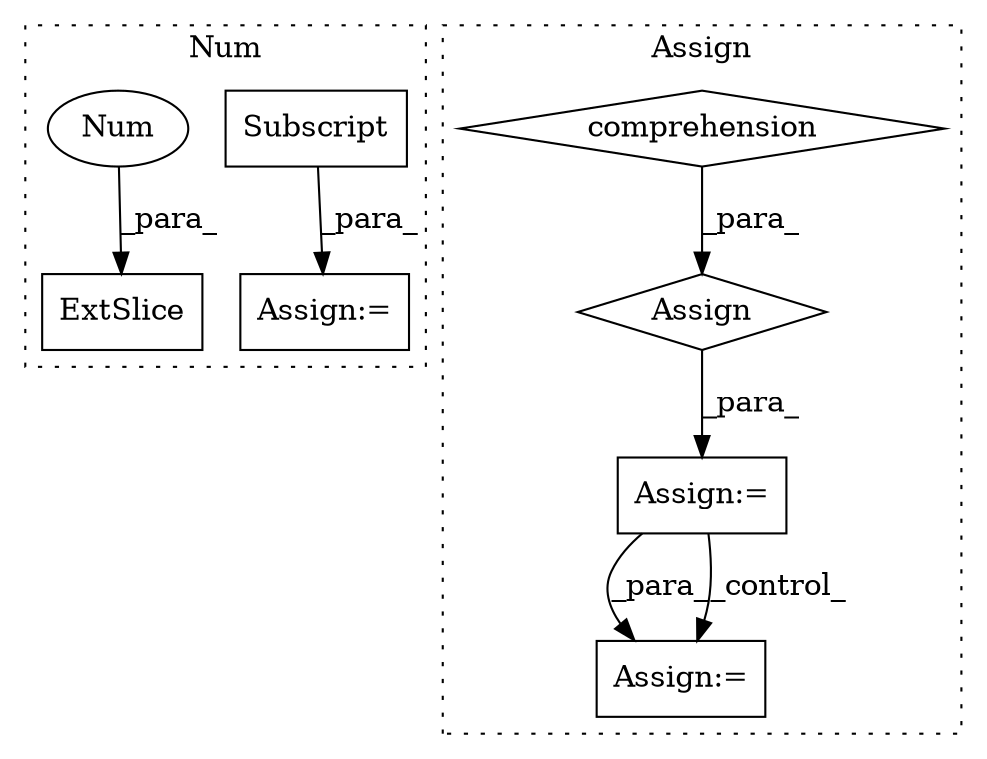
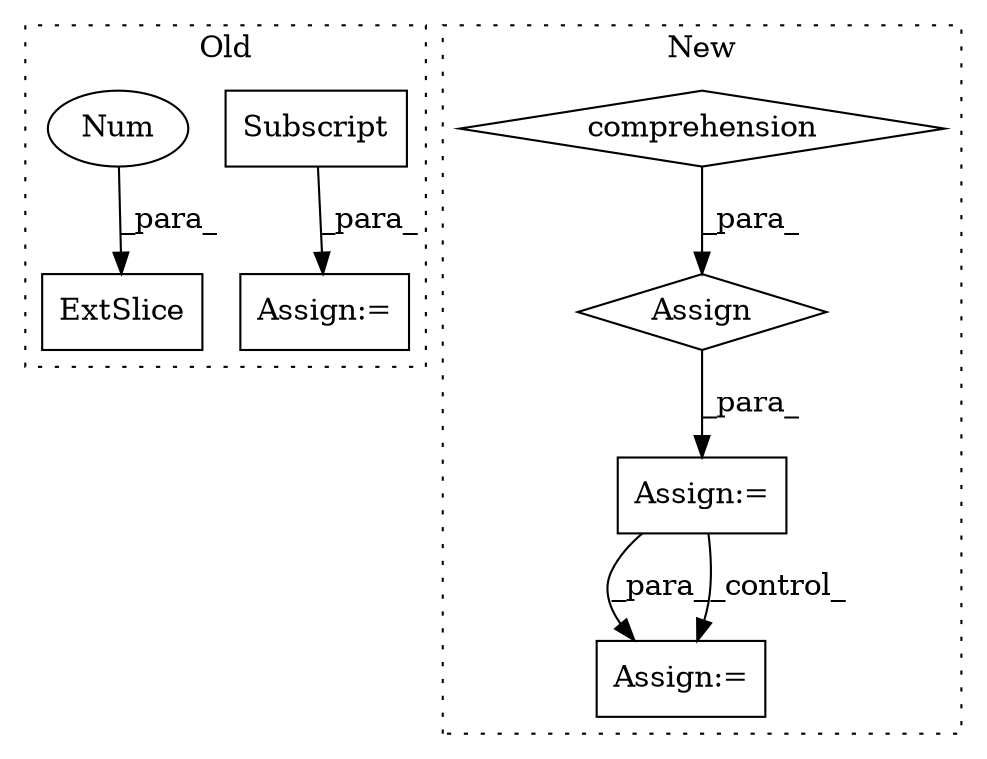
cluster "Num": label "Num" -> "Old"
cluster "Assign": label "Assign" -> "New"
